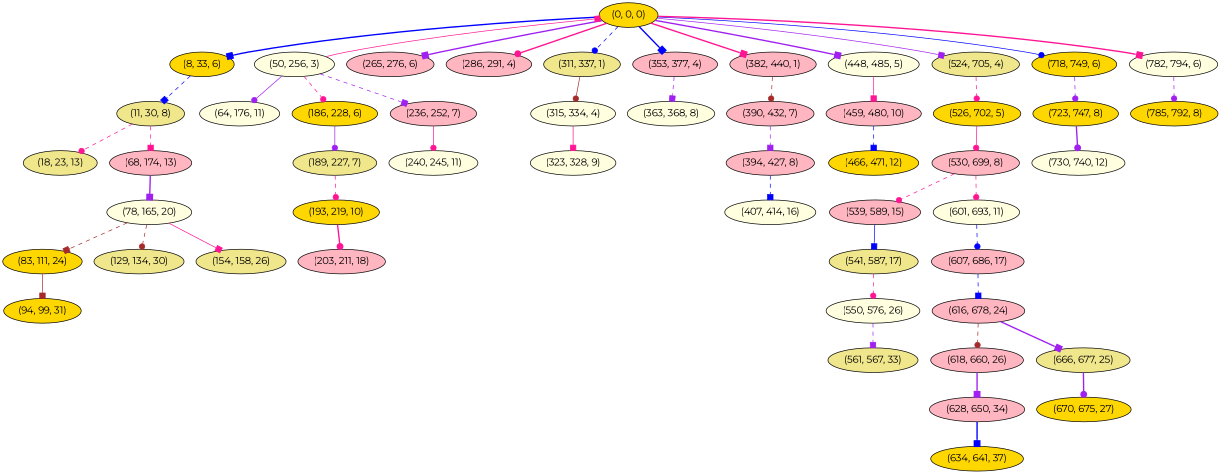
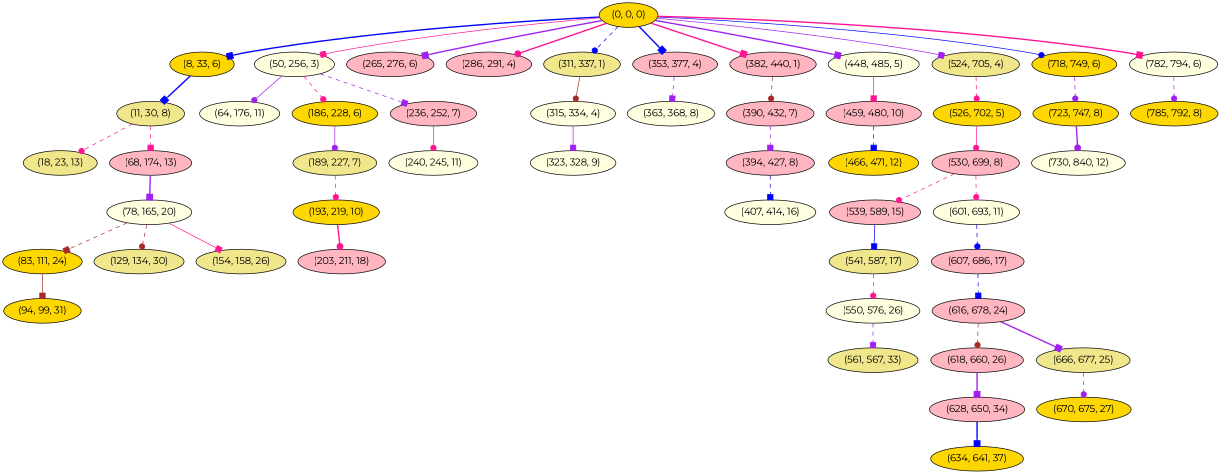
edge "(50, 256, 3)" -> "(0, 0, 0)": reversed
edge "(8, 33, 6)" -> "(11, 30, 8)": style dashed -> bold
edge "(315, 334, 4)" -> "(323, 328, 9)": color deeppink -> purple
node "(730, 740, 12)": label "(730, 740, 12)" -> "(730, 840, 12)"
edge "(666, 677, 25)" -> "(670, 675, 27)": style bold -> dashed
